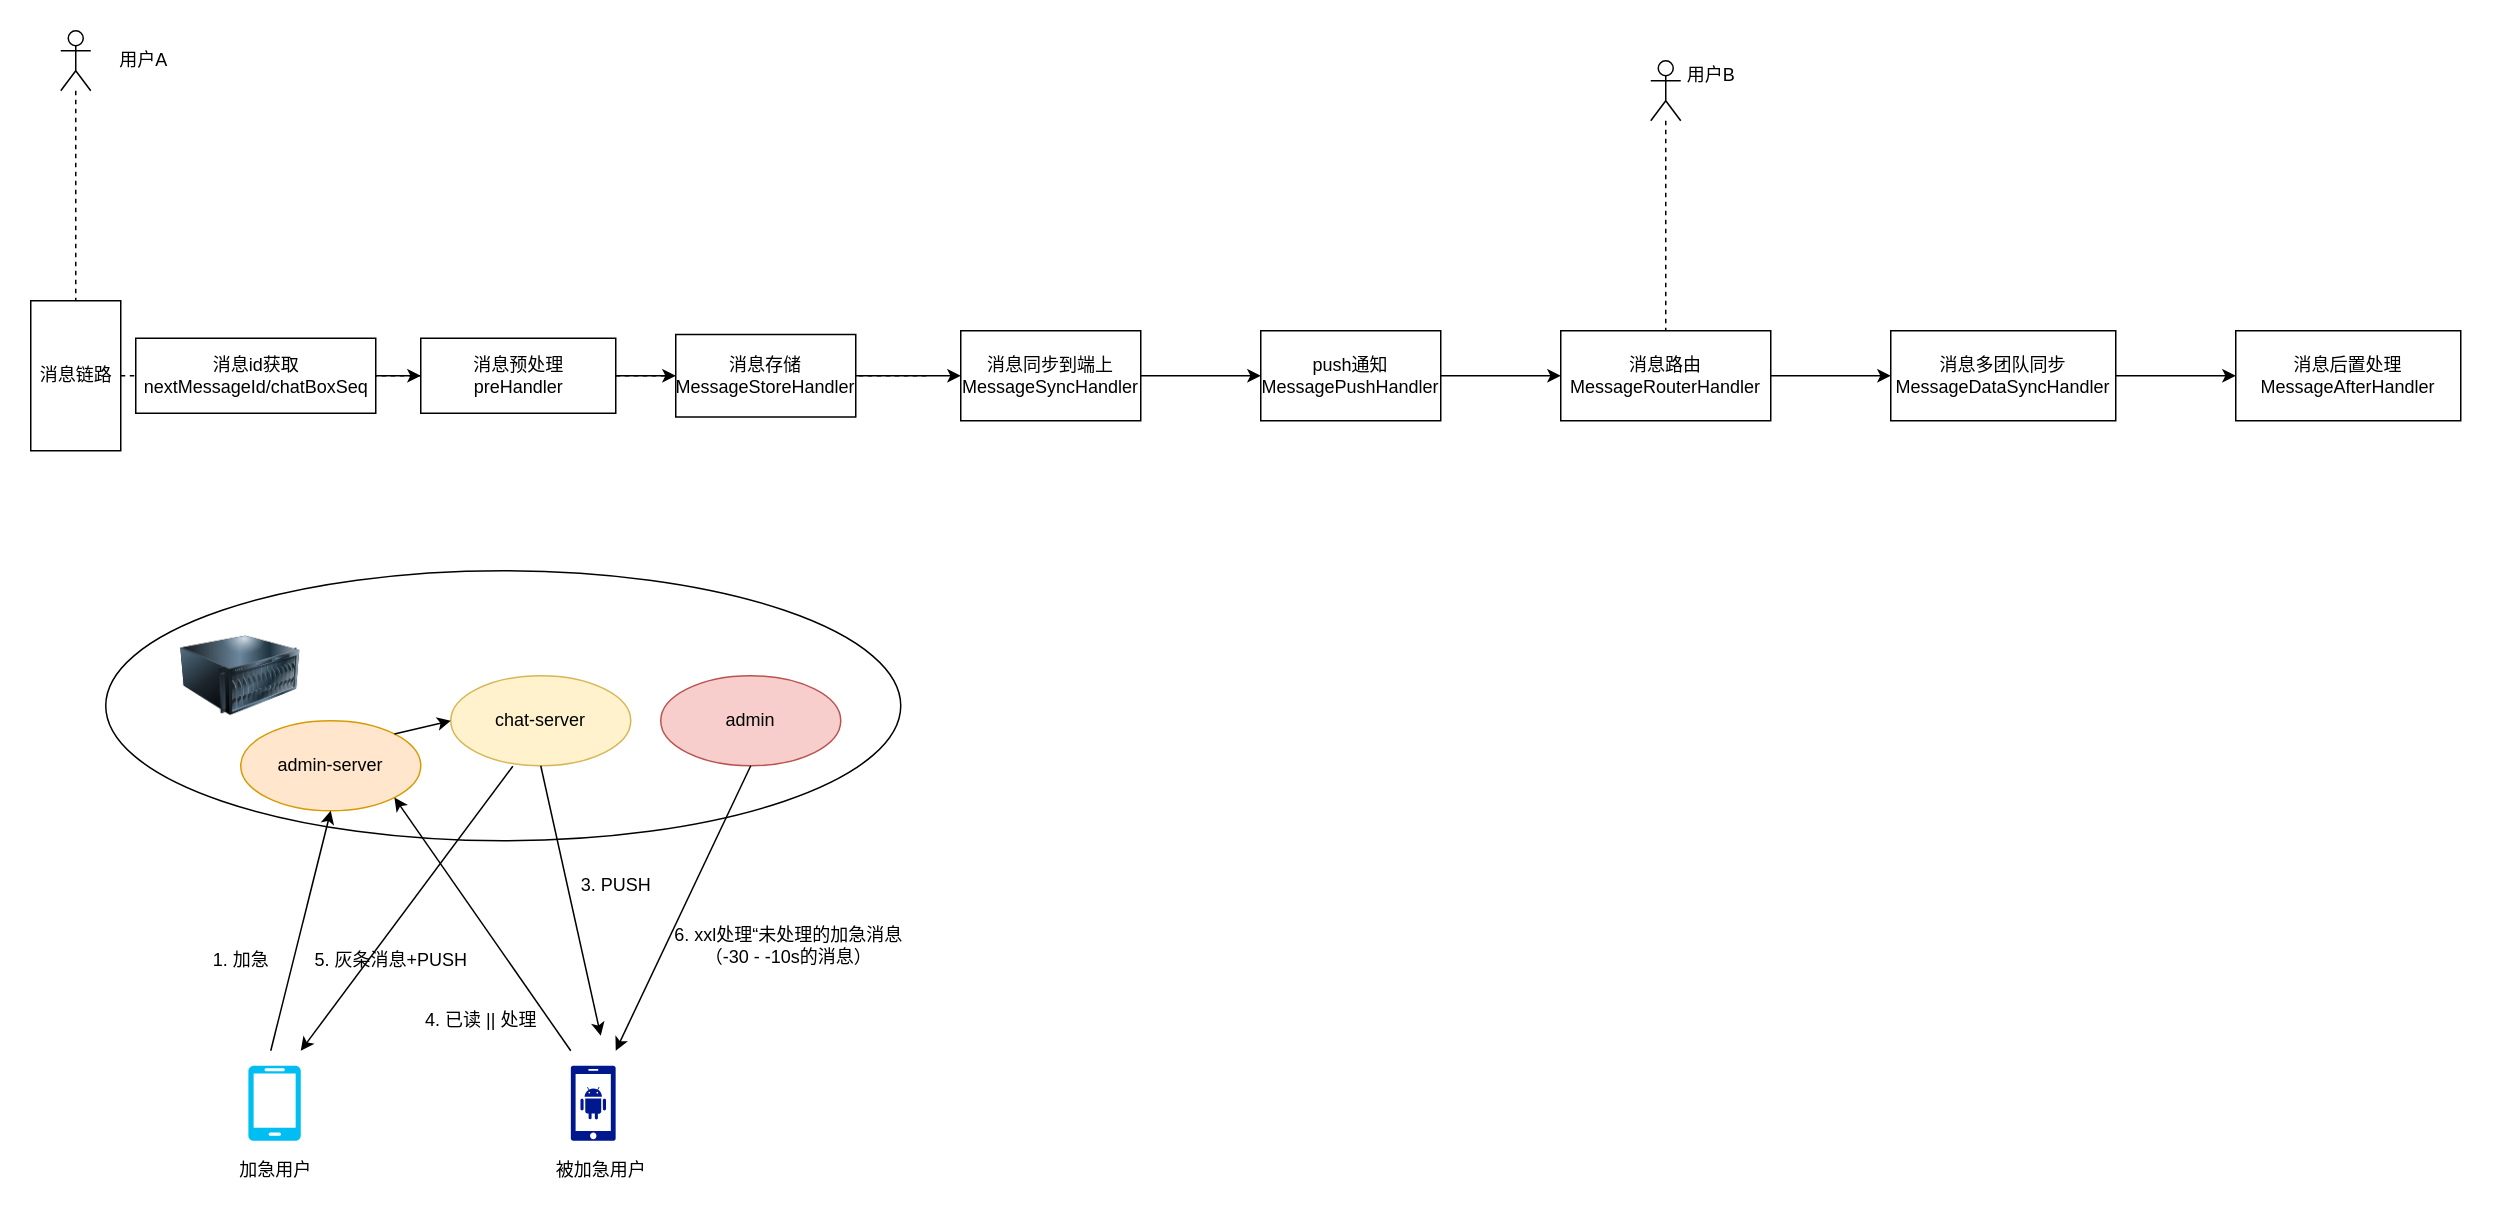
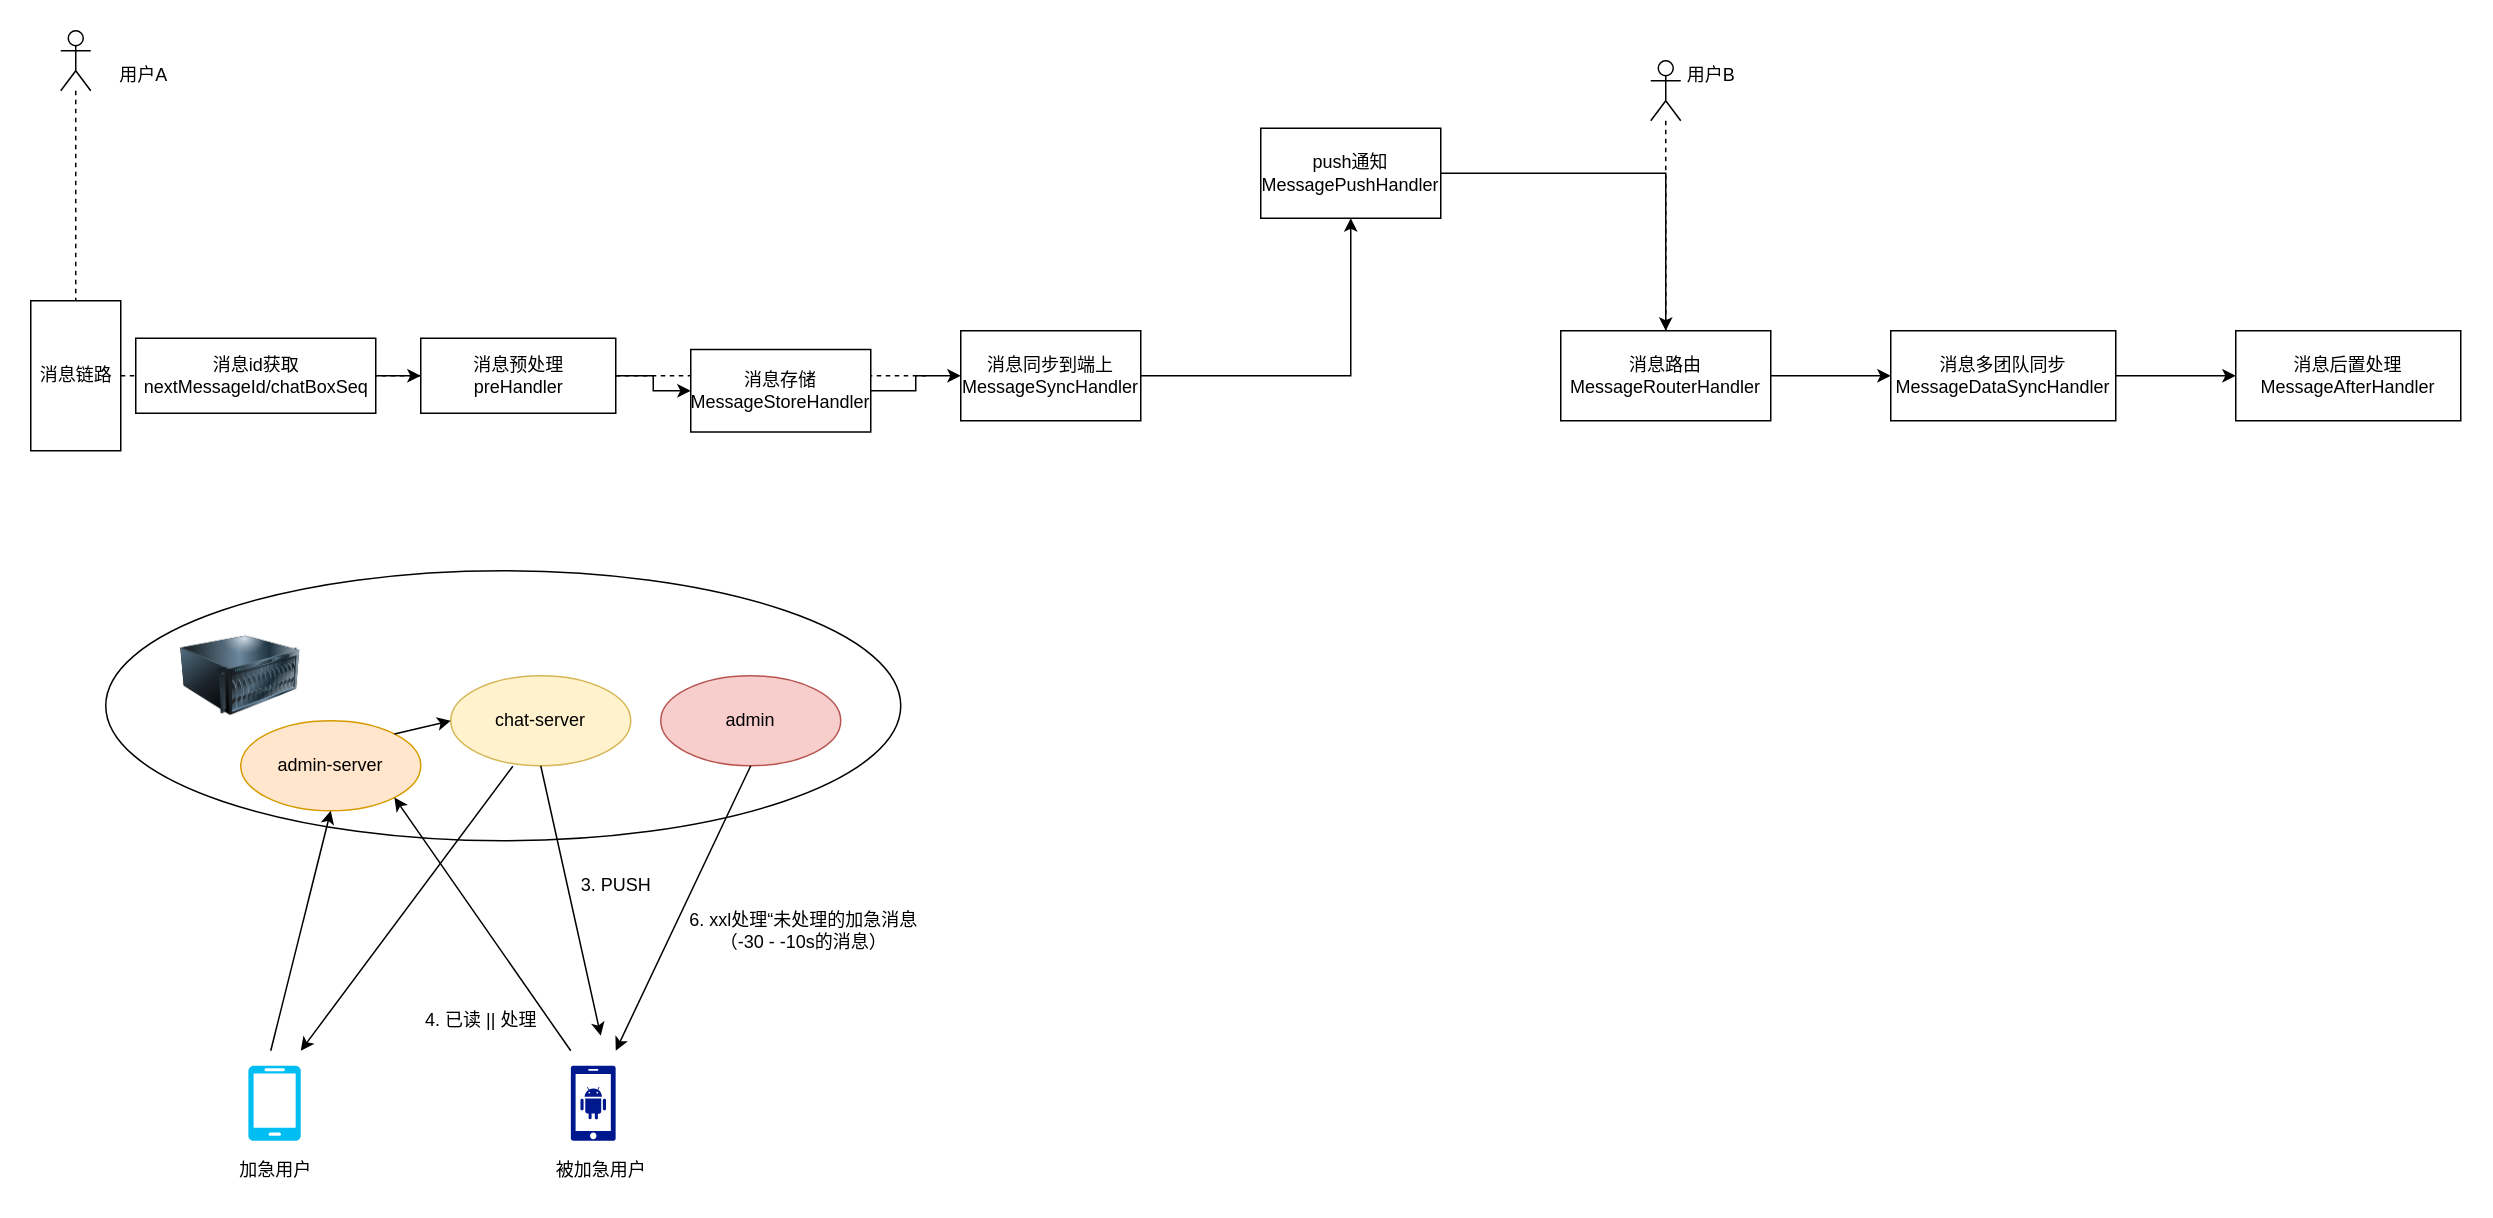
node "用户A": moved (143, 61) -> (143, 76)
node "消息存储MessageStoreHandler": moved (766, 376) -> (781, 391)
node "push通知 MessagePushHandler": moved (1351, 376) -> (1351, 173)
node "6. xxl处理“未处理的加急消息 （-30 - -10s的消息）": moved (788, 946) -> (803, 931)
node "1. 加急": removed
node "5. 灰条消息+PUSH": removed
